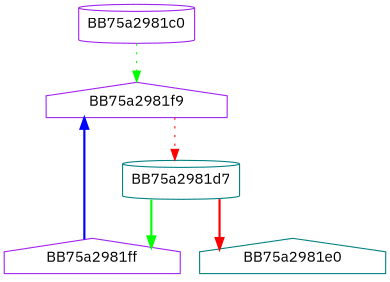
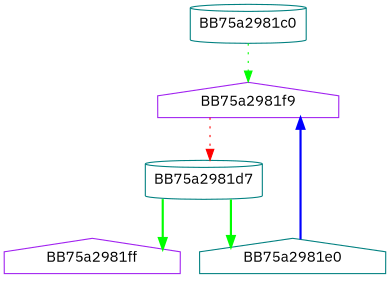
node "BB75a2981c0": color purple -> teal
edge "BB75a2981ff" -> "BB75a2981f9": now "BB75a2981e0" -> "BB75a2981f9"
edge "BB75a2981d7" -> "BB75a2981e0": color red -> green
